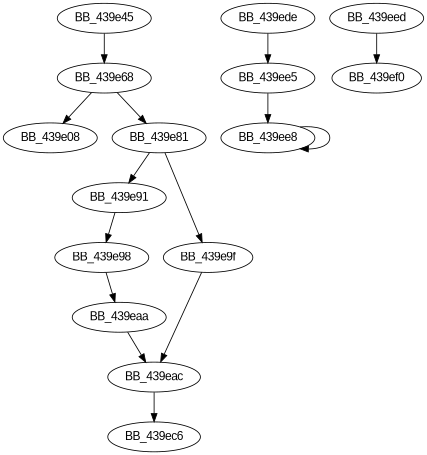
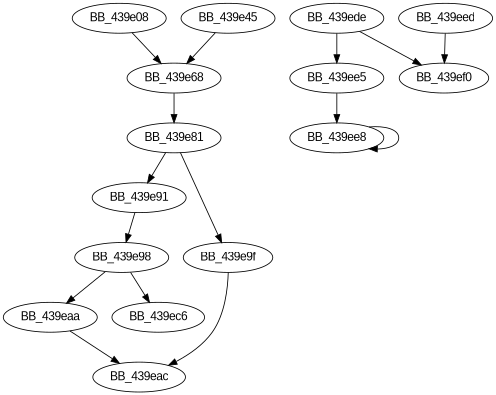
edge "BB_439ede" -> "BB_439ef0": added
edge "BB_439e68" -> "BB_439e08": reversed
edge "BB_439eac" -> "BB_439ec6": now "BB_439e98" -> "BB_439ec6"
